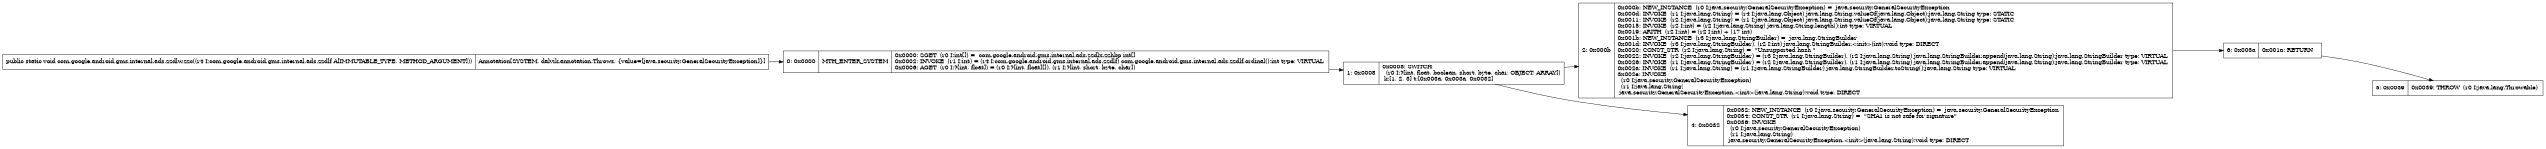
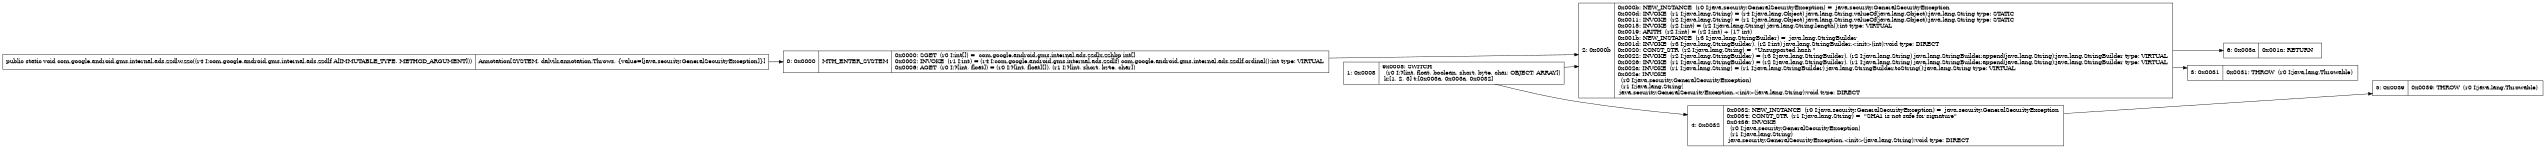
edge "6: 0x003a" -> "5: 0x0039": now "4: 0x0032" -> "5: 0x0039"
node "1: 0x0008": text "0x0008: SWITCH" -> "9x0008: SWITCH"
edge "0: 0x0000" -> "1: 0x0008": now "0: 0x0000" -> "2: 0x000b"
node "3: 0x0031": added
node "2: 0x000b": text "3x002e: INVOKE" -> "0x002e: INVOKE"
node "4: 0x0032": text "0x0036: INVOKE" -> "0x0436: INVOKE"
